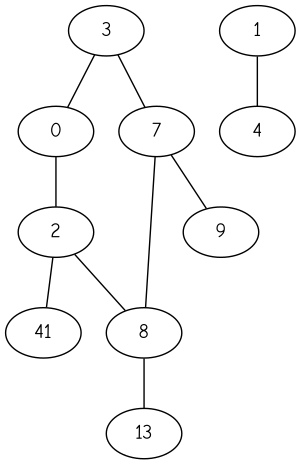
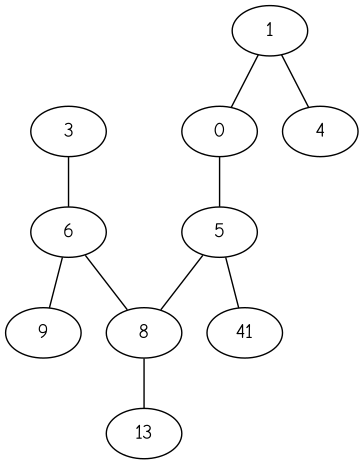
edge "3" -- "0": now "1" -- "0"
node "7": label "7" -> "6"
node "2": label "2" -> "5"
